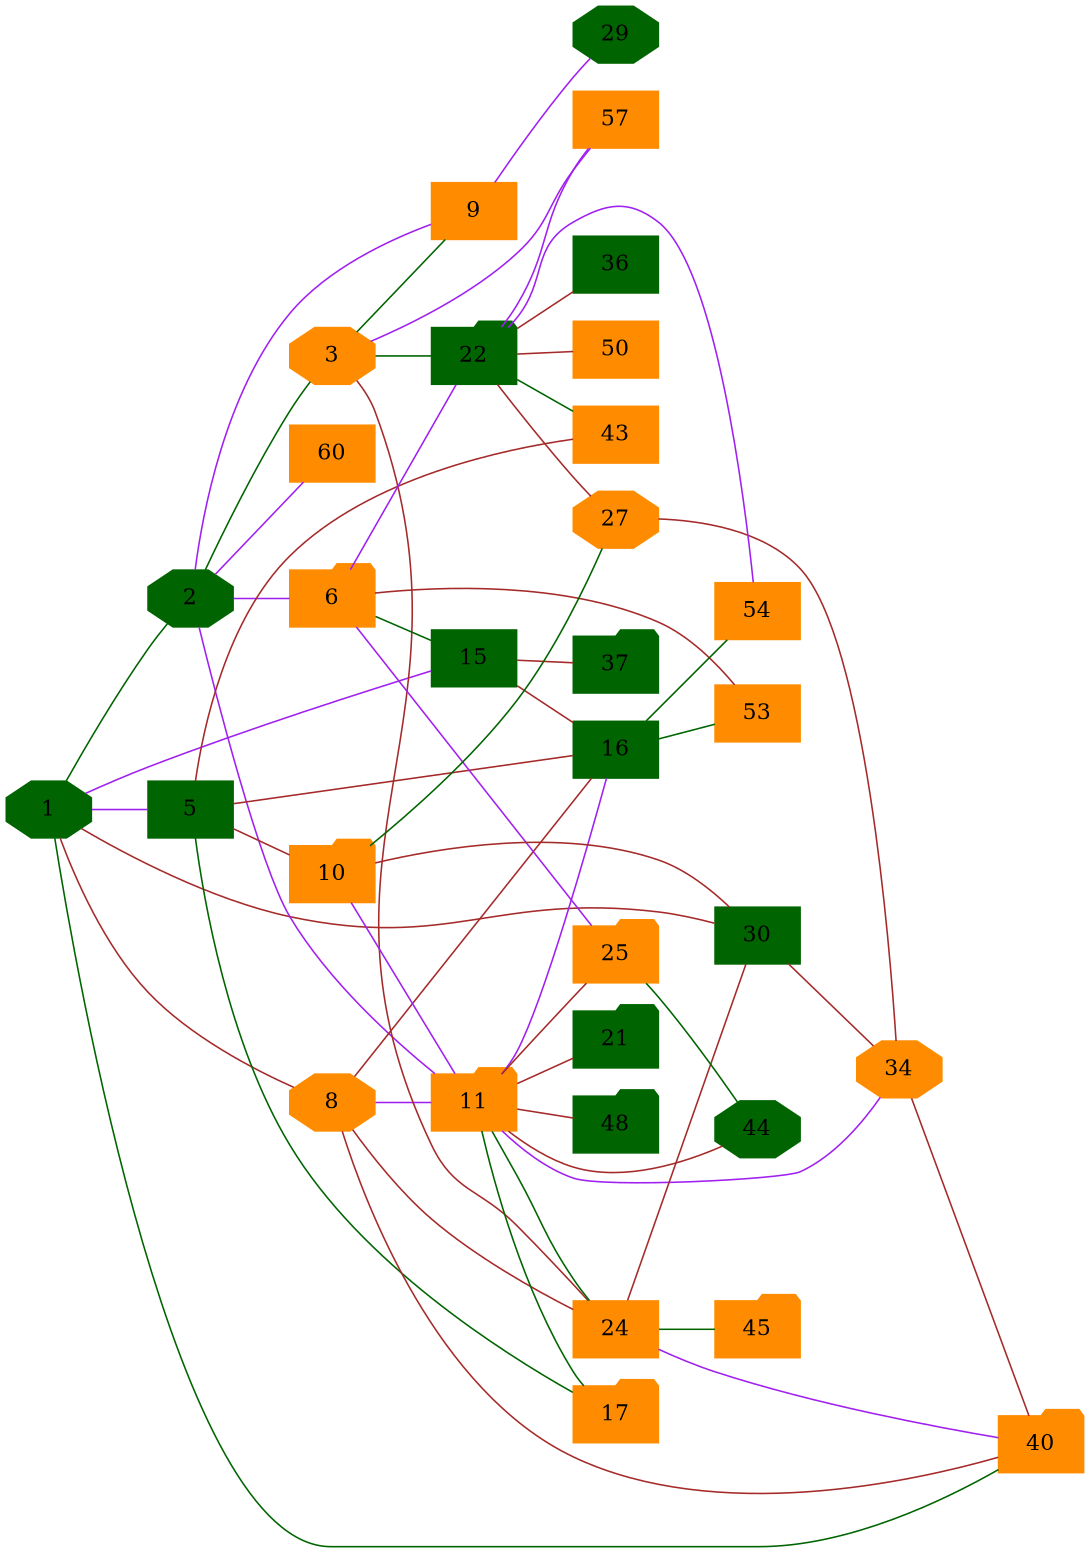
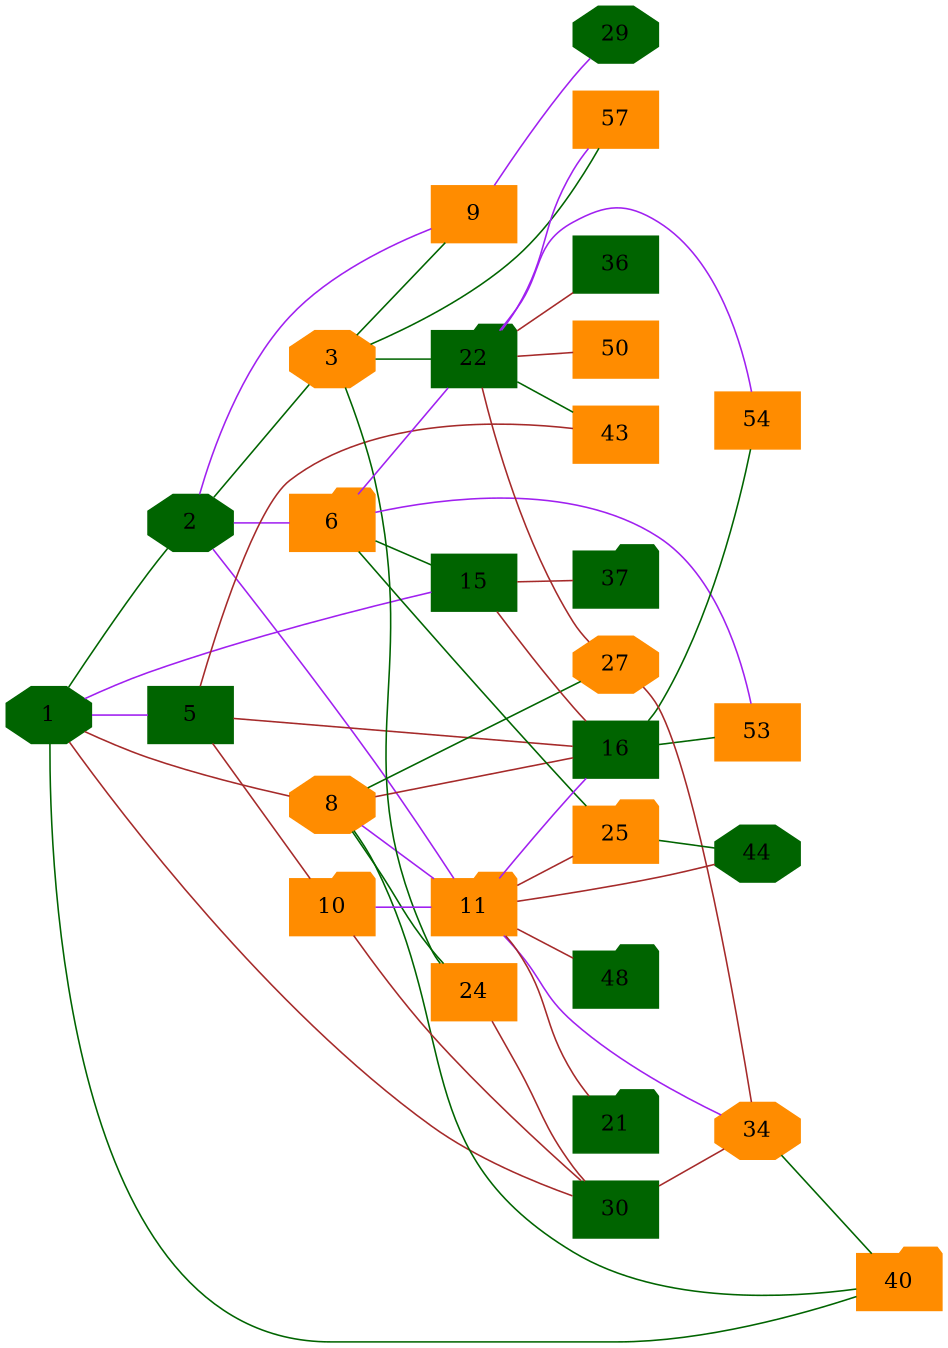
edge "57" -- "3": color purple -> darkgreen
node "60": removed
edge "6" -- "53": color brown -> purple
edge "27" -- "10": now "27" -- "8"
edge "6" -- "25": color purple -> darkgreen
edge "3" -- "24": color brown -> darkgreen
edge "11" -- "24": removed
edge "8" -- "24": color brown -> darkgreen
edge "34" -- "40": color brown -> darkgreen
node "45": removed
edge "24" -- "40": removed
node "17": removed
edge "8" -- "40": color brown -> darkgreen
